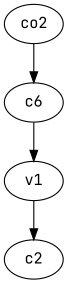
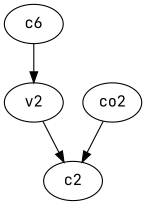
edge "co2" -> "c6": now "co2" -> "c2"
node "v1": label "v1" -> "v2"
